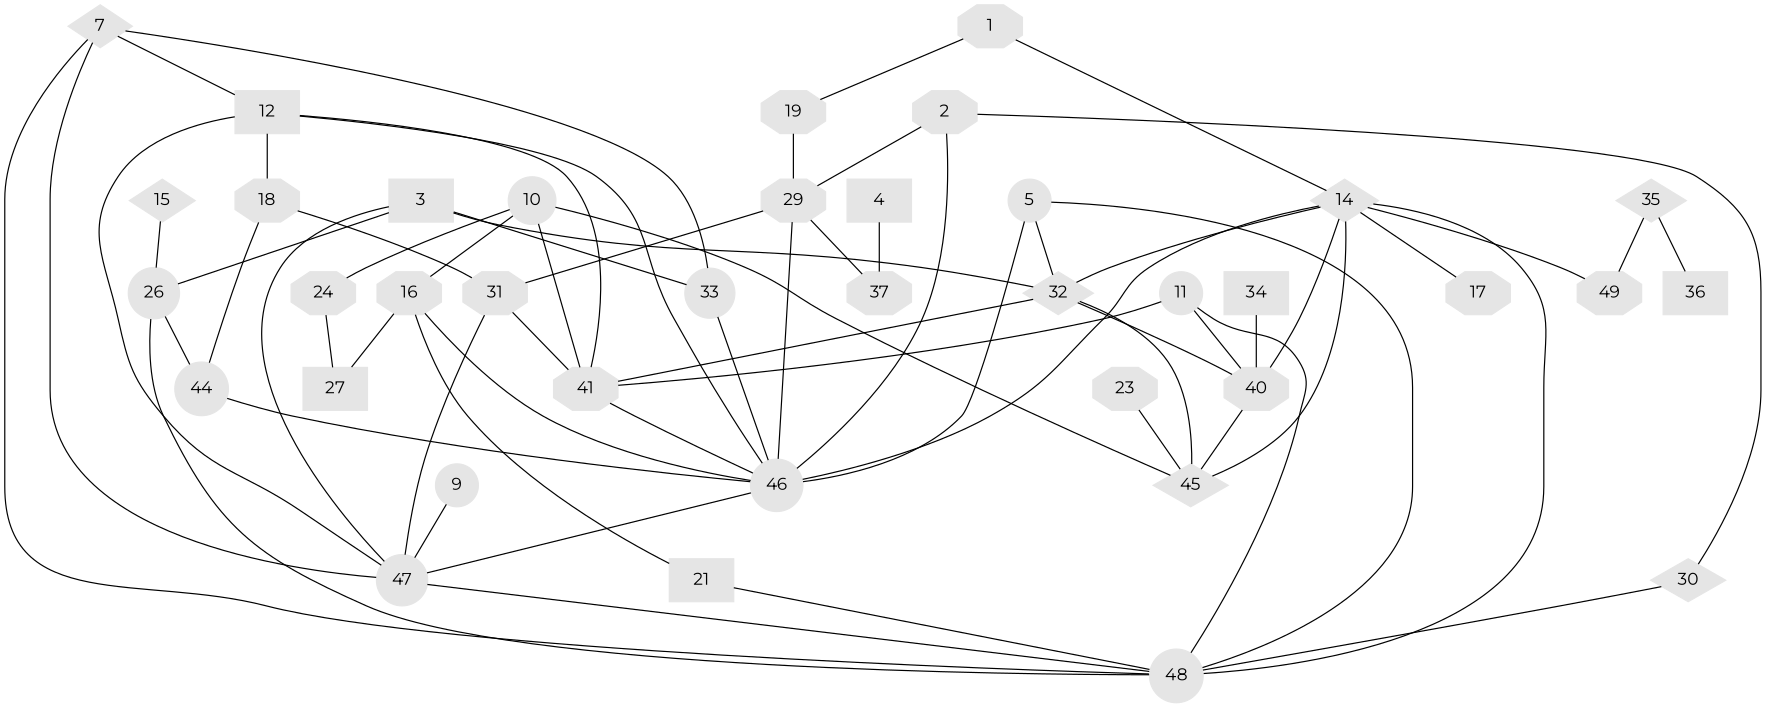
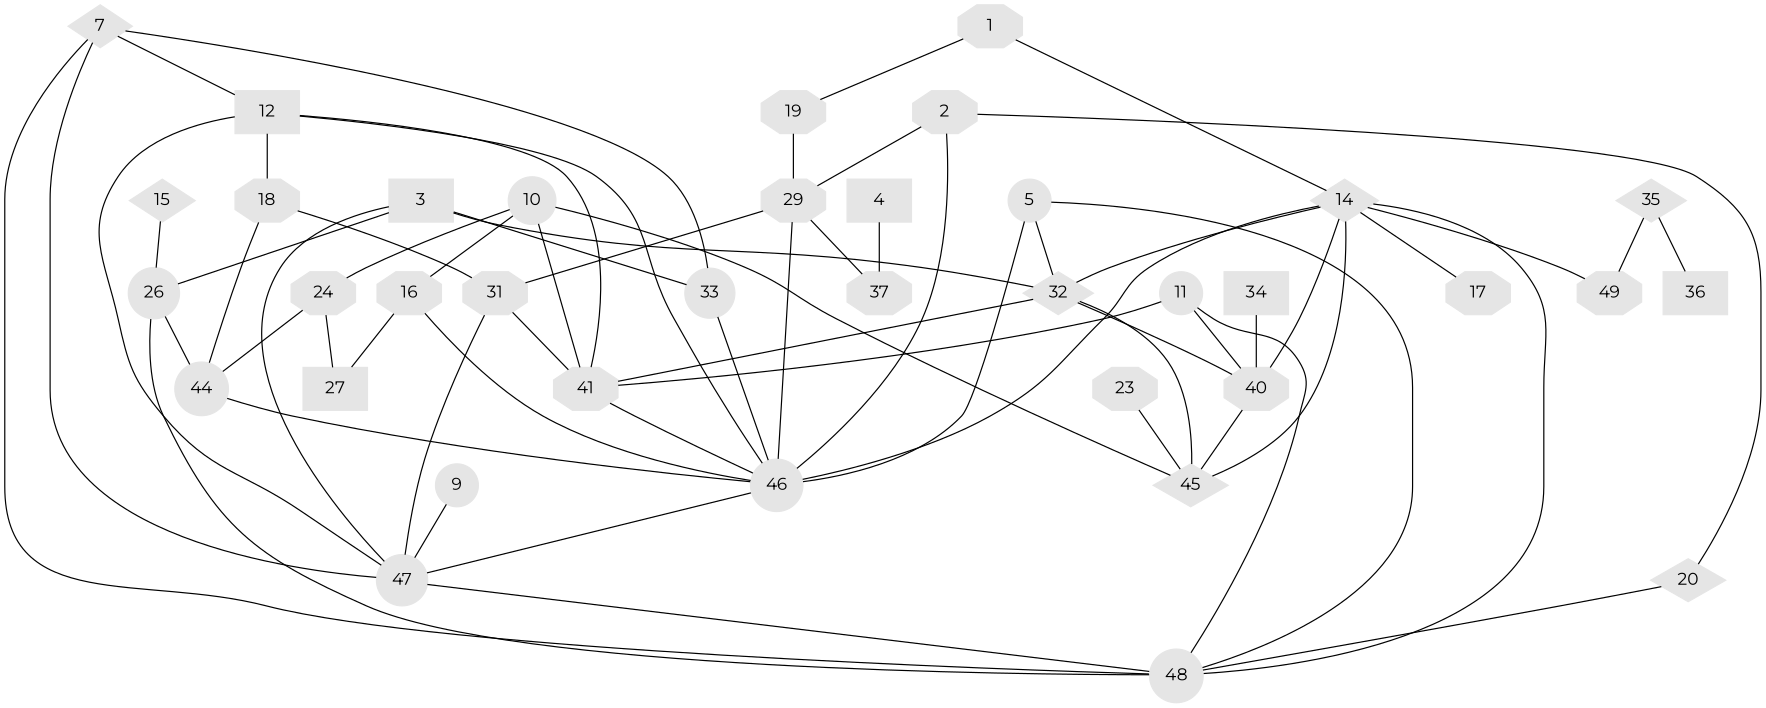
edge "24" -- "44": added
node "21": removed
node "30": label "30" -> "20"
